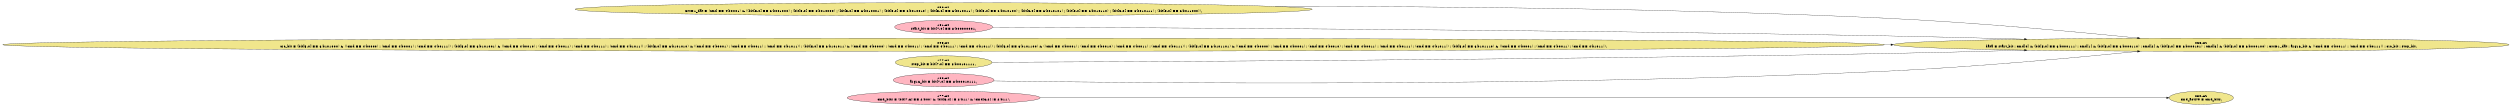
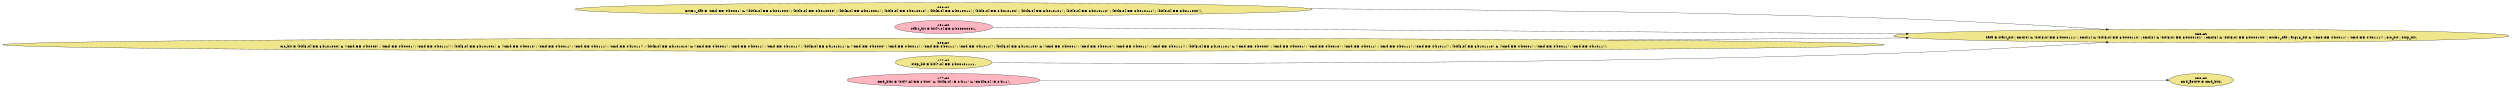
node "183:AS arg16_bit = bit[7:0] == 8'b00010111;": removed
